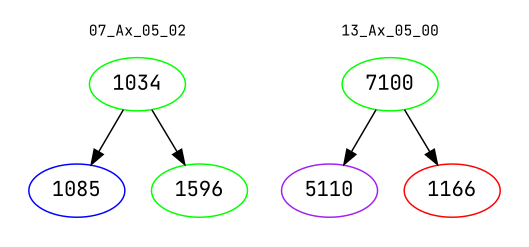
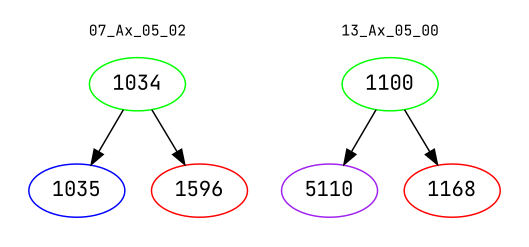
node "7100": label "7100" -> "1100"
node "1085": label "1085" -> "1035"
node "1596": color green -> red
node "1166": label "1166" -> "1168"
